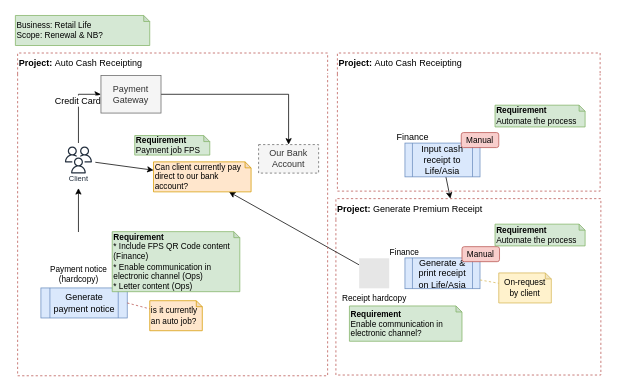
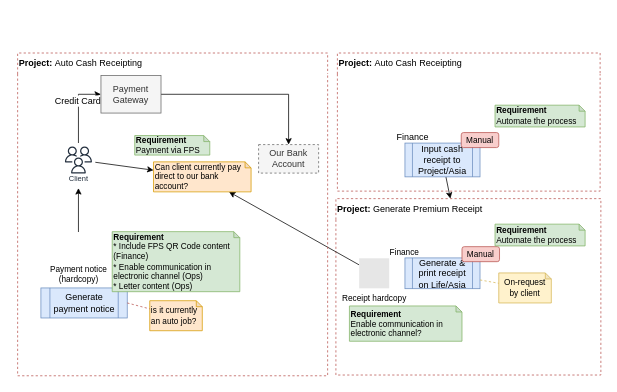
node "Business: Retail Life Scope: Renewal & NB?": removed
node "Requirement Payment job FPS": label "Requirement Payment job FPS" -> "Requirement Payment via FPS"
node "Input cash receipt to Life/Asia": label "Input cash receipt to Life/Asia" -> "Input cash receipt to Project/Asia"
